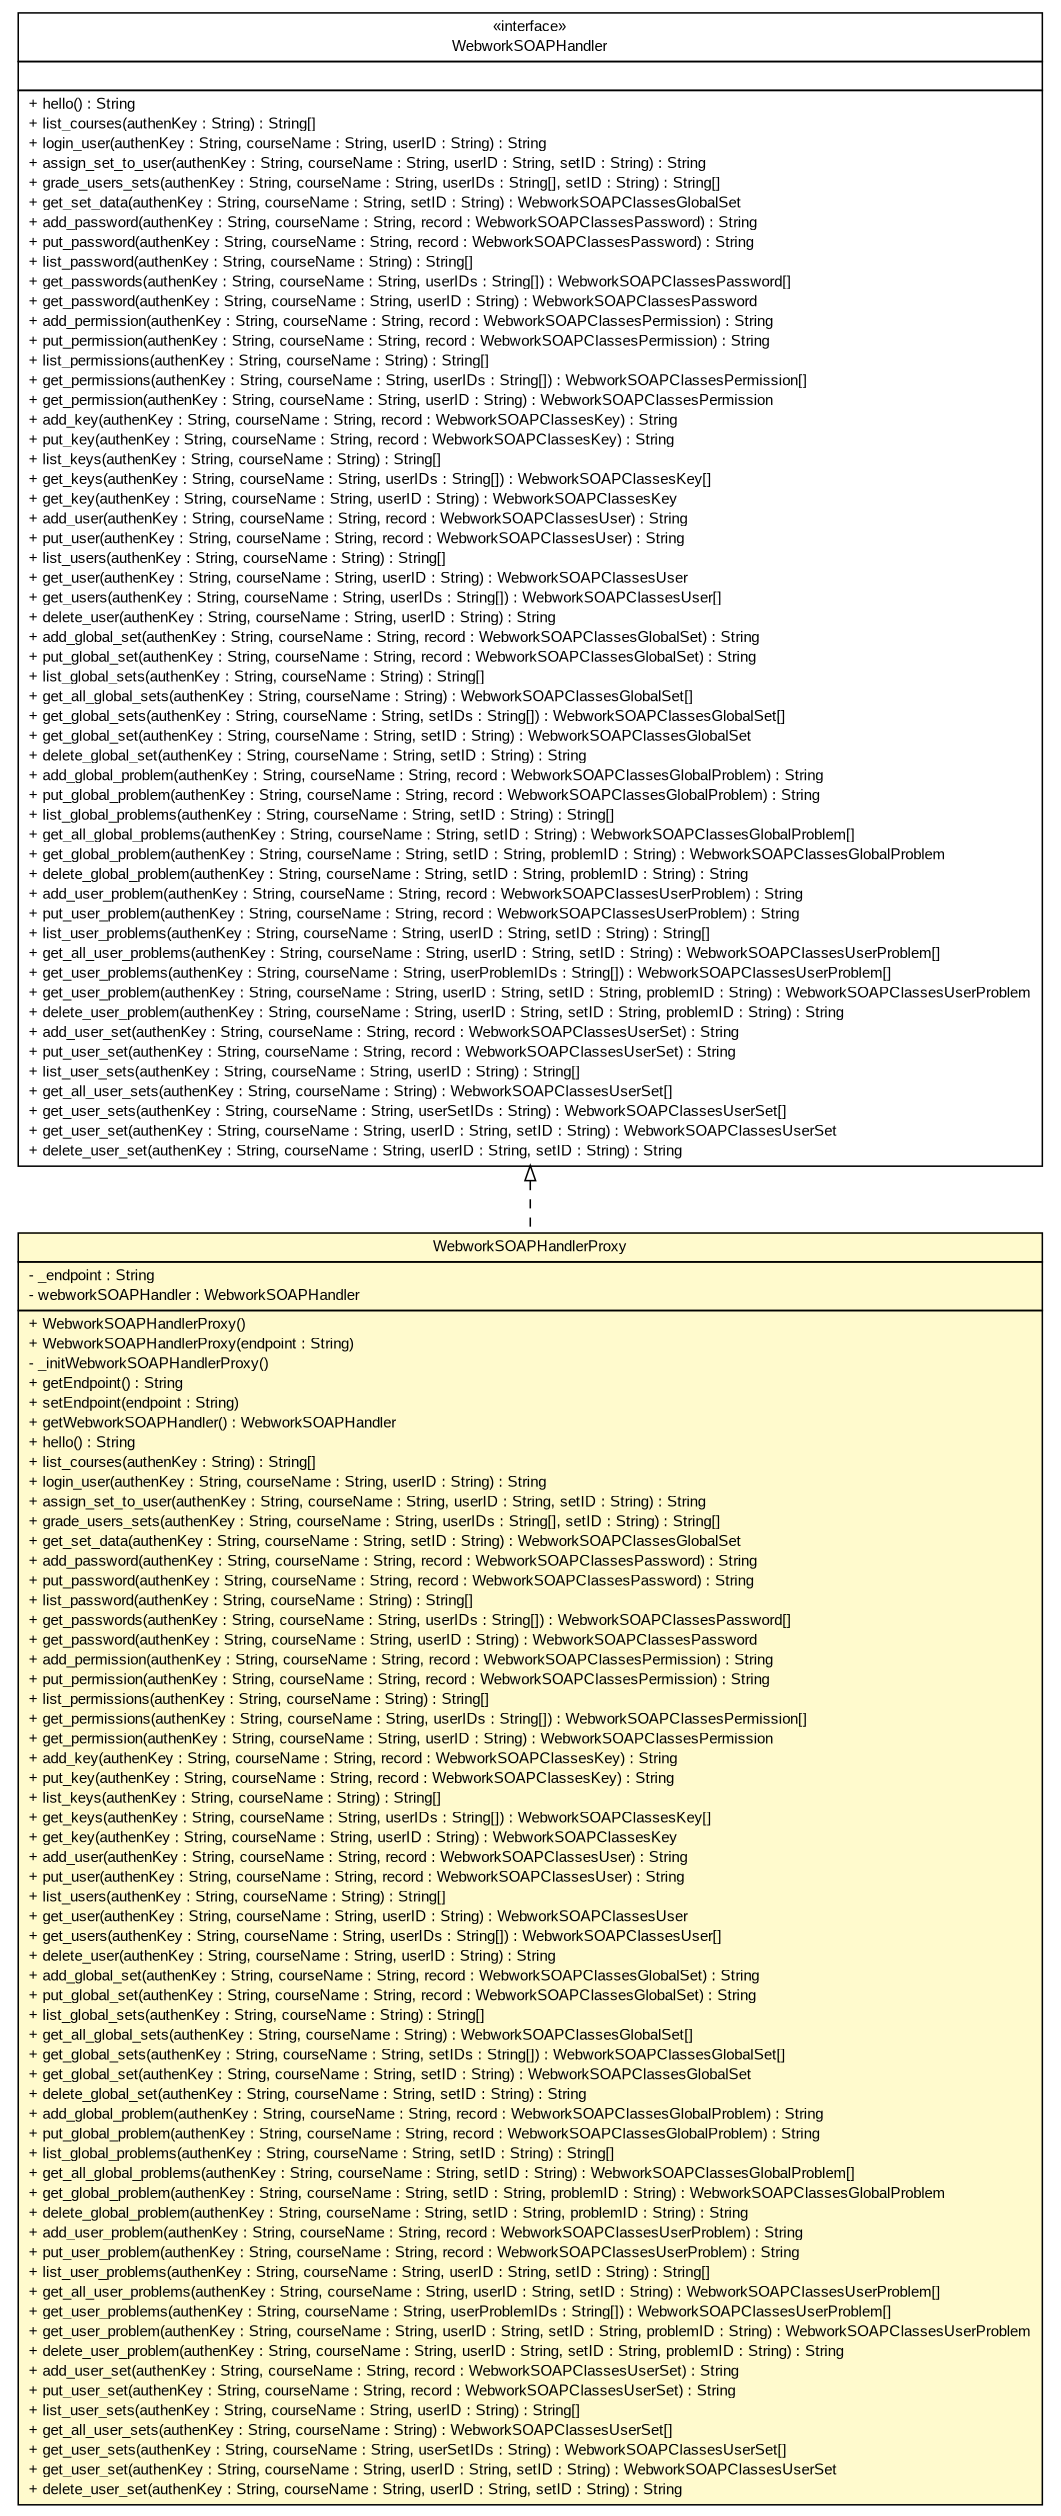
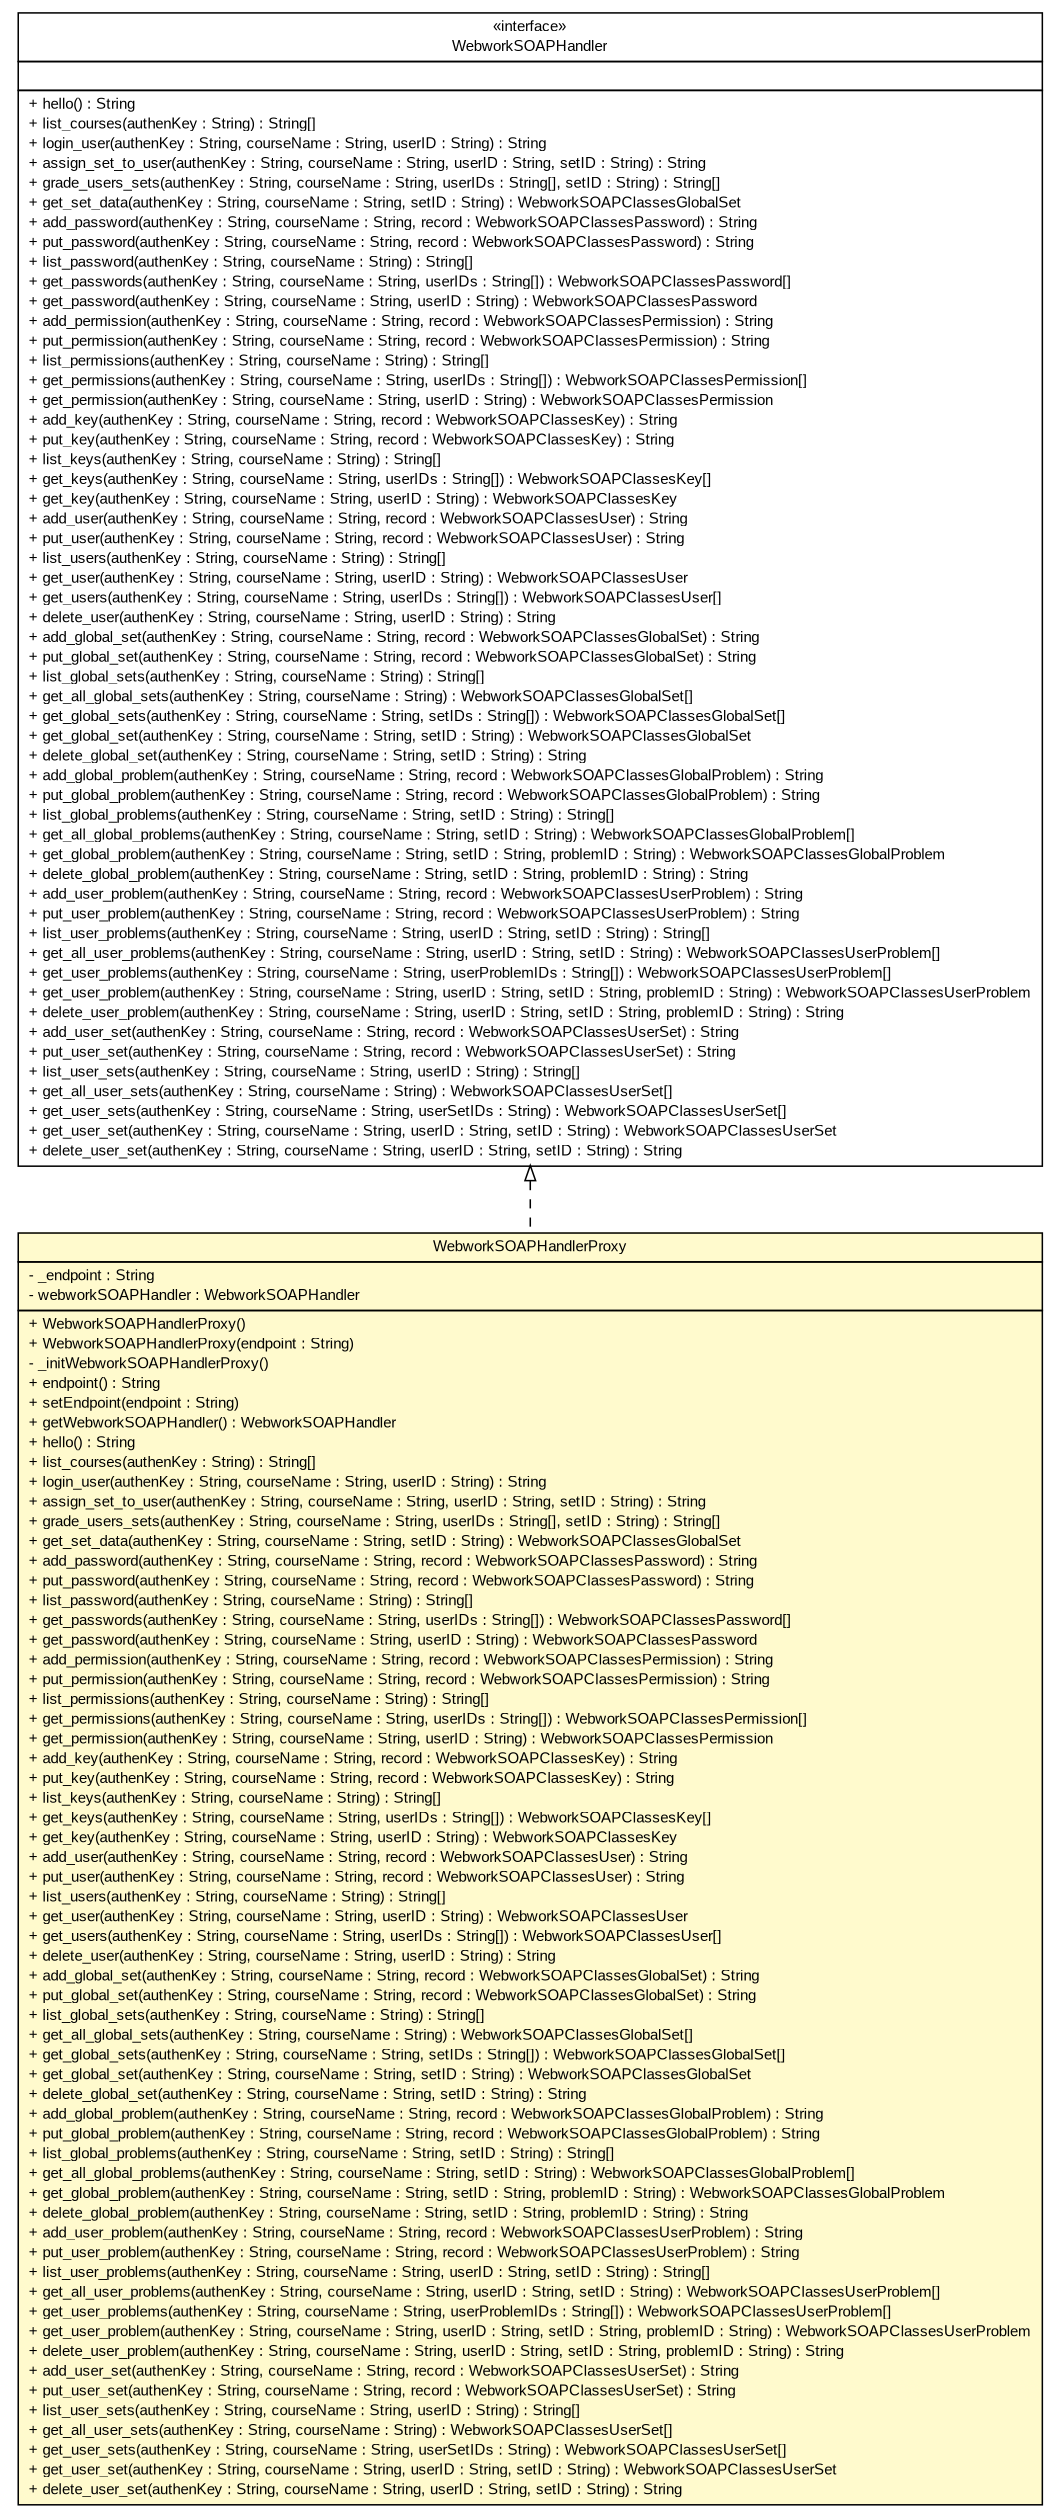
node "WebworkSOAPHandlerProxy": text "+ getEndpoint() : String" -> "+ endpoint() : String"
